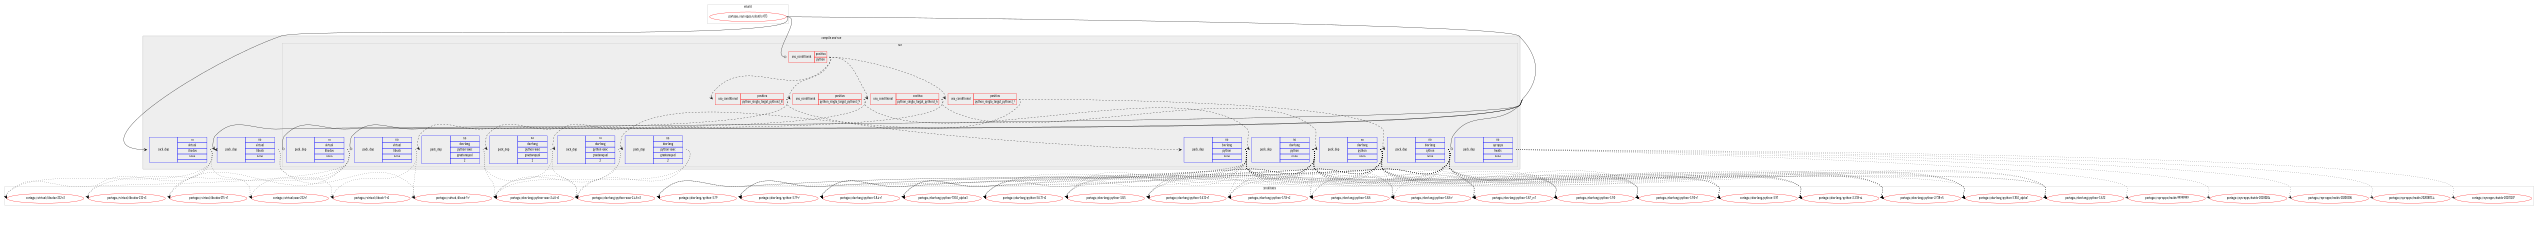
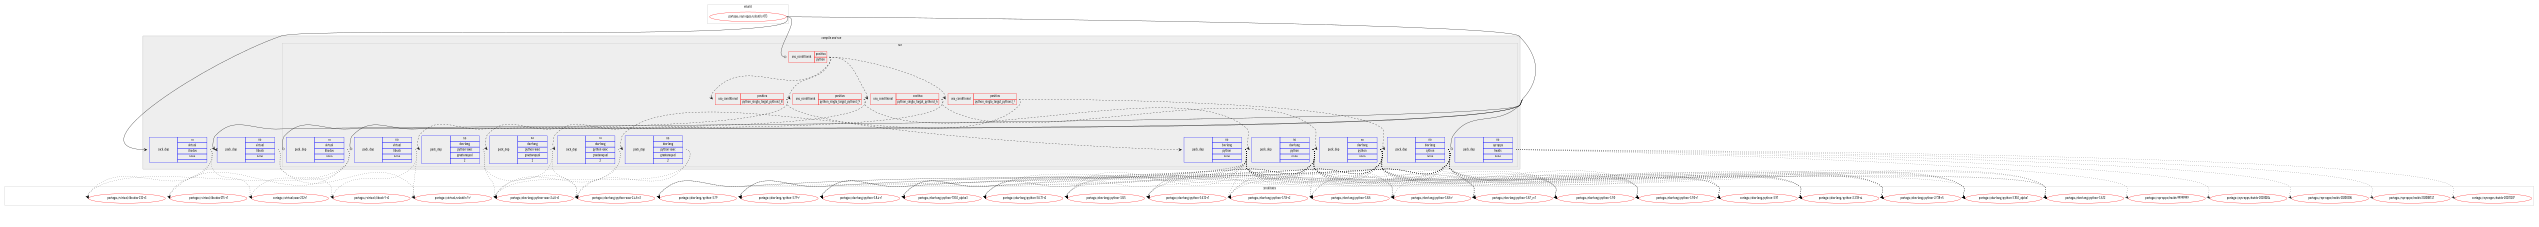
node "portage://virtual/libudev-232-r2": removed
node "portage://virtual/libusb-1-r1": label "portage://virtual/libusb-1-r1" -> "portage://virtual/usbutils-1-r1"
node "portage://sys-apps/hwids-20200813.4": label "portage://sys-apps/hwids-20200813.4" -> "portage://sys-apps/hwids-20200813.1"
